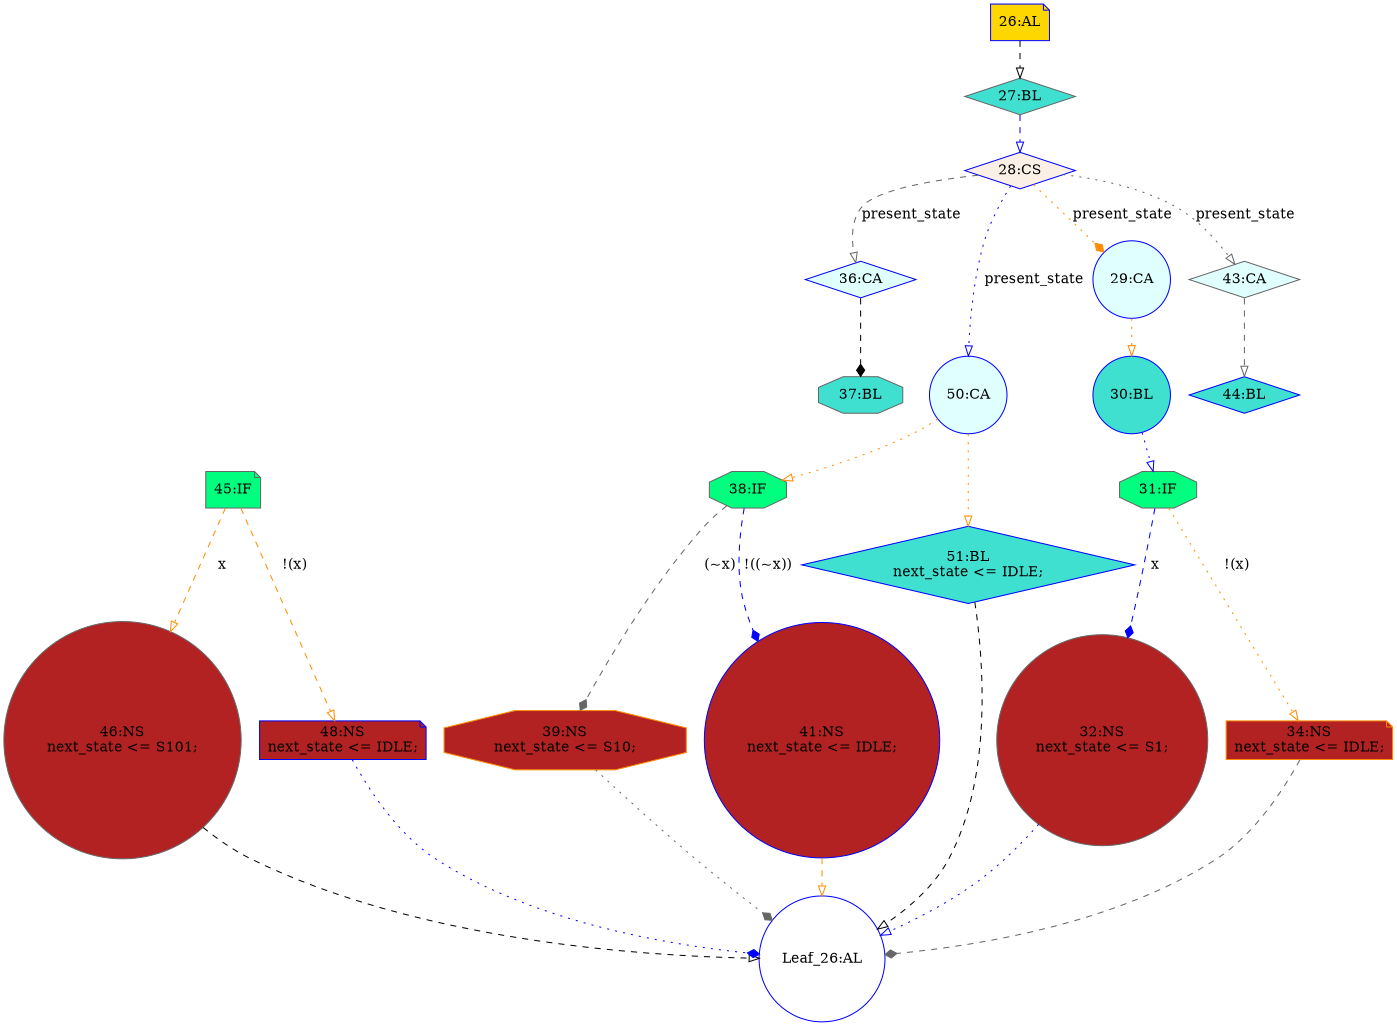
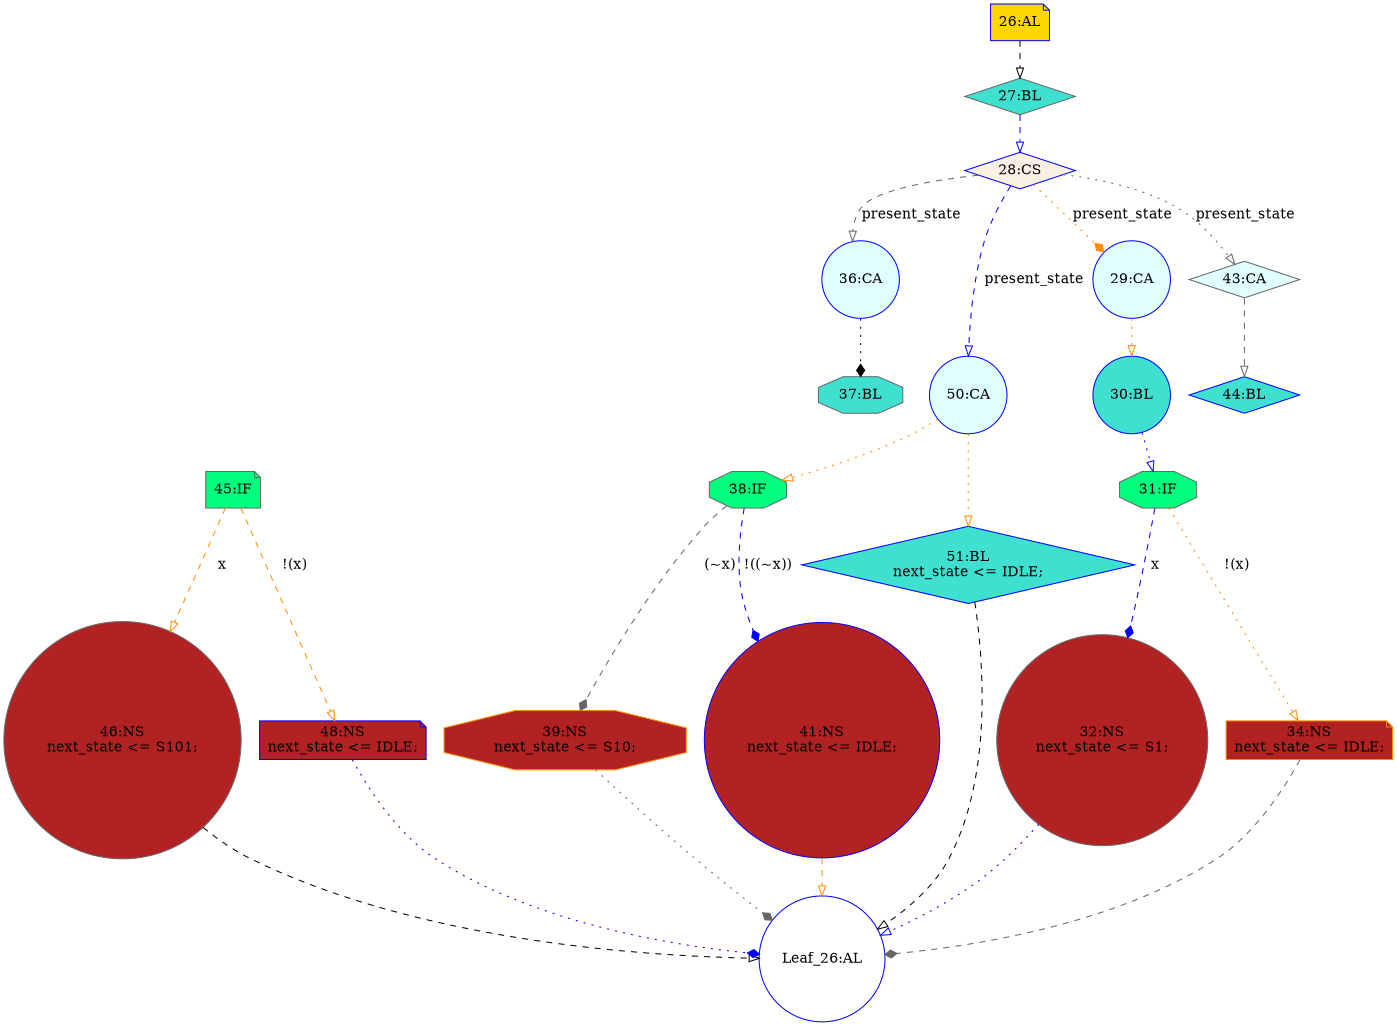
edge "28:CS" -> "50:CA": style dotted -> dashed
node "36:CA": shape diamond -> circle
edge "36:CA" -> "37:BL": style dashed -> dotted
